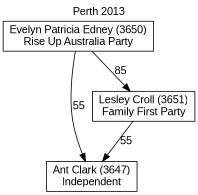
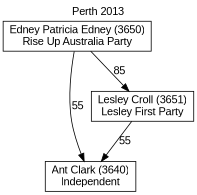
node "Evelyn Patricia Edney (3650) Rise Up Australia Party": label "Evelyn Patricia Edney (3650) Rise Up Australia Party" -> "Edney Patricia Edney (3650) Rise Up Australia Party"
node "Lesley Croll (3651) Family First Party": label "Lesley Croll (3651) Family First Party" -> "Lesley Croll (3651) Lesley First Party"
node "Ant Clark (3647) Independent": label "Ant Clark (3647) Independent" -> "Ant Clark (3640) Independent"
